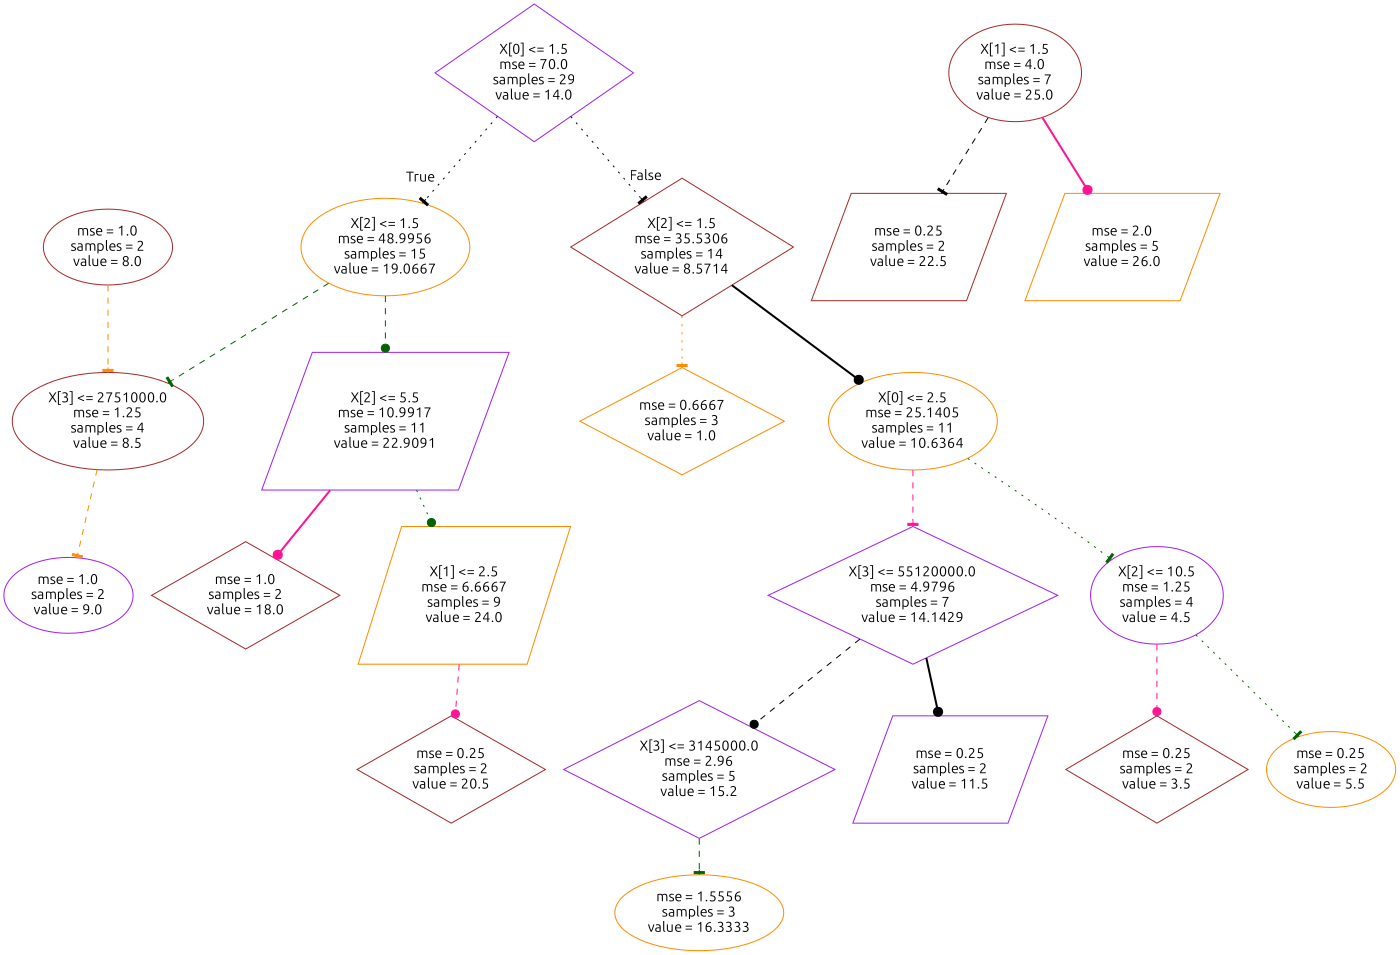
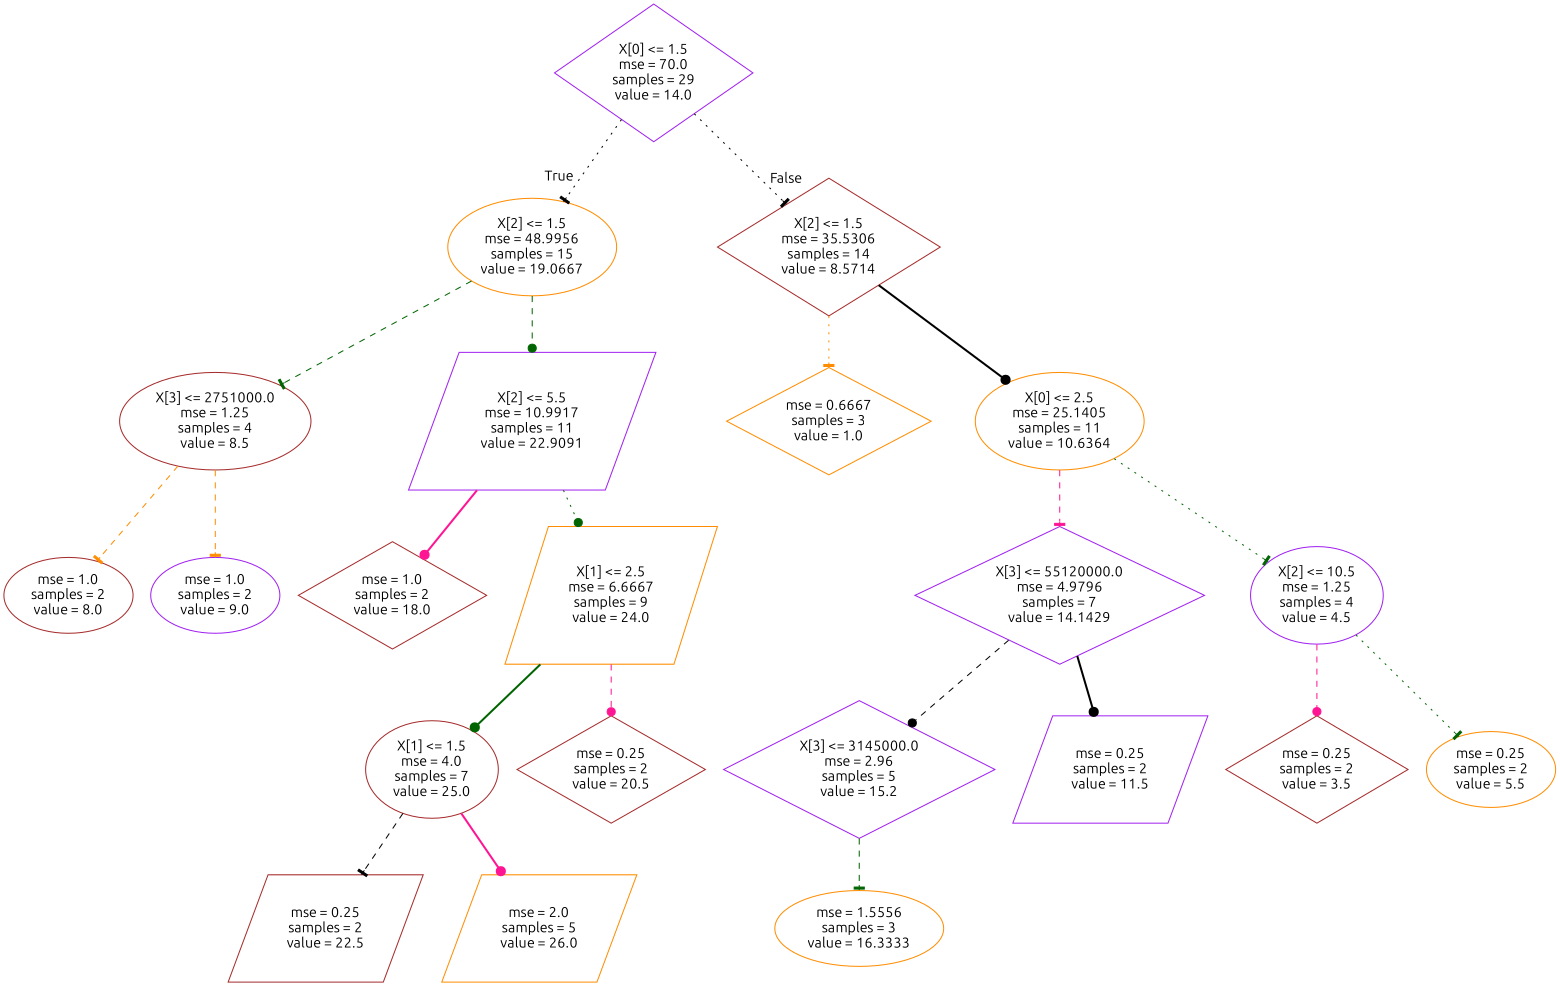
edge "mse = 1.0 samples = 2 value = 8.0" -> "X[3] <= 2751000.0 mse = 1.25 samples = 4 value = 8.5": reversed
edge "X[1] <= 2.5 mse = 6.6667 samples = 9 value = 24.0" -> "X[1] <= 1.5 mse = 4.0 samples = 7 value = 25.0": added
